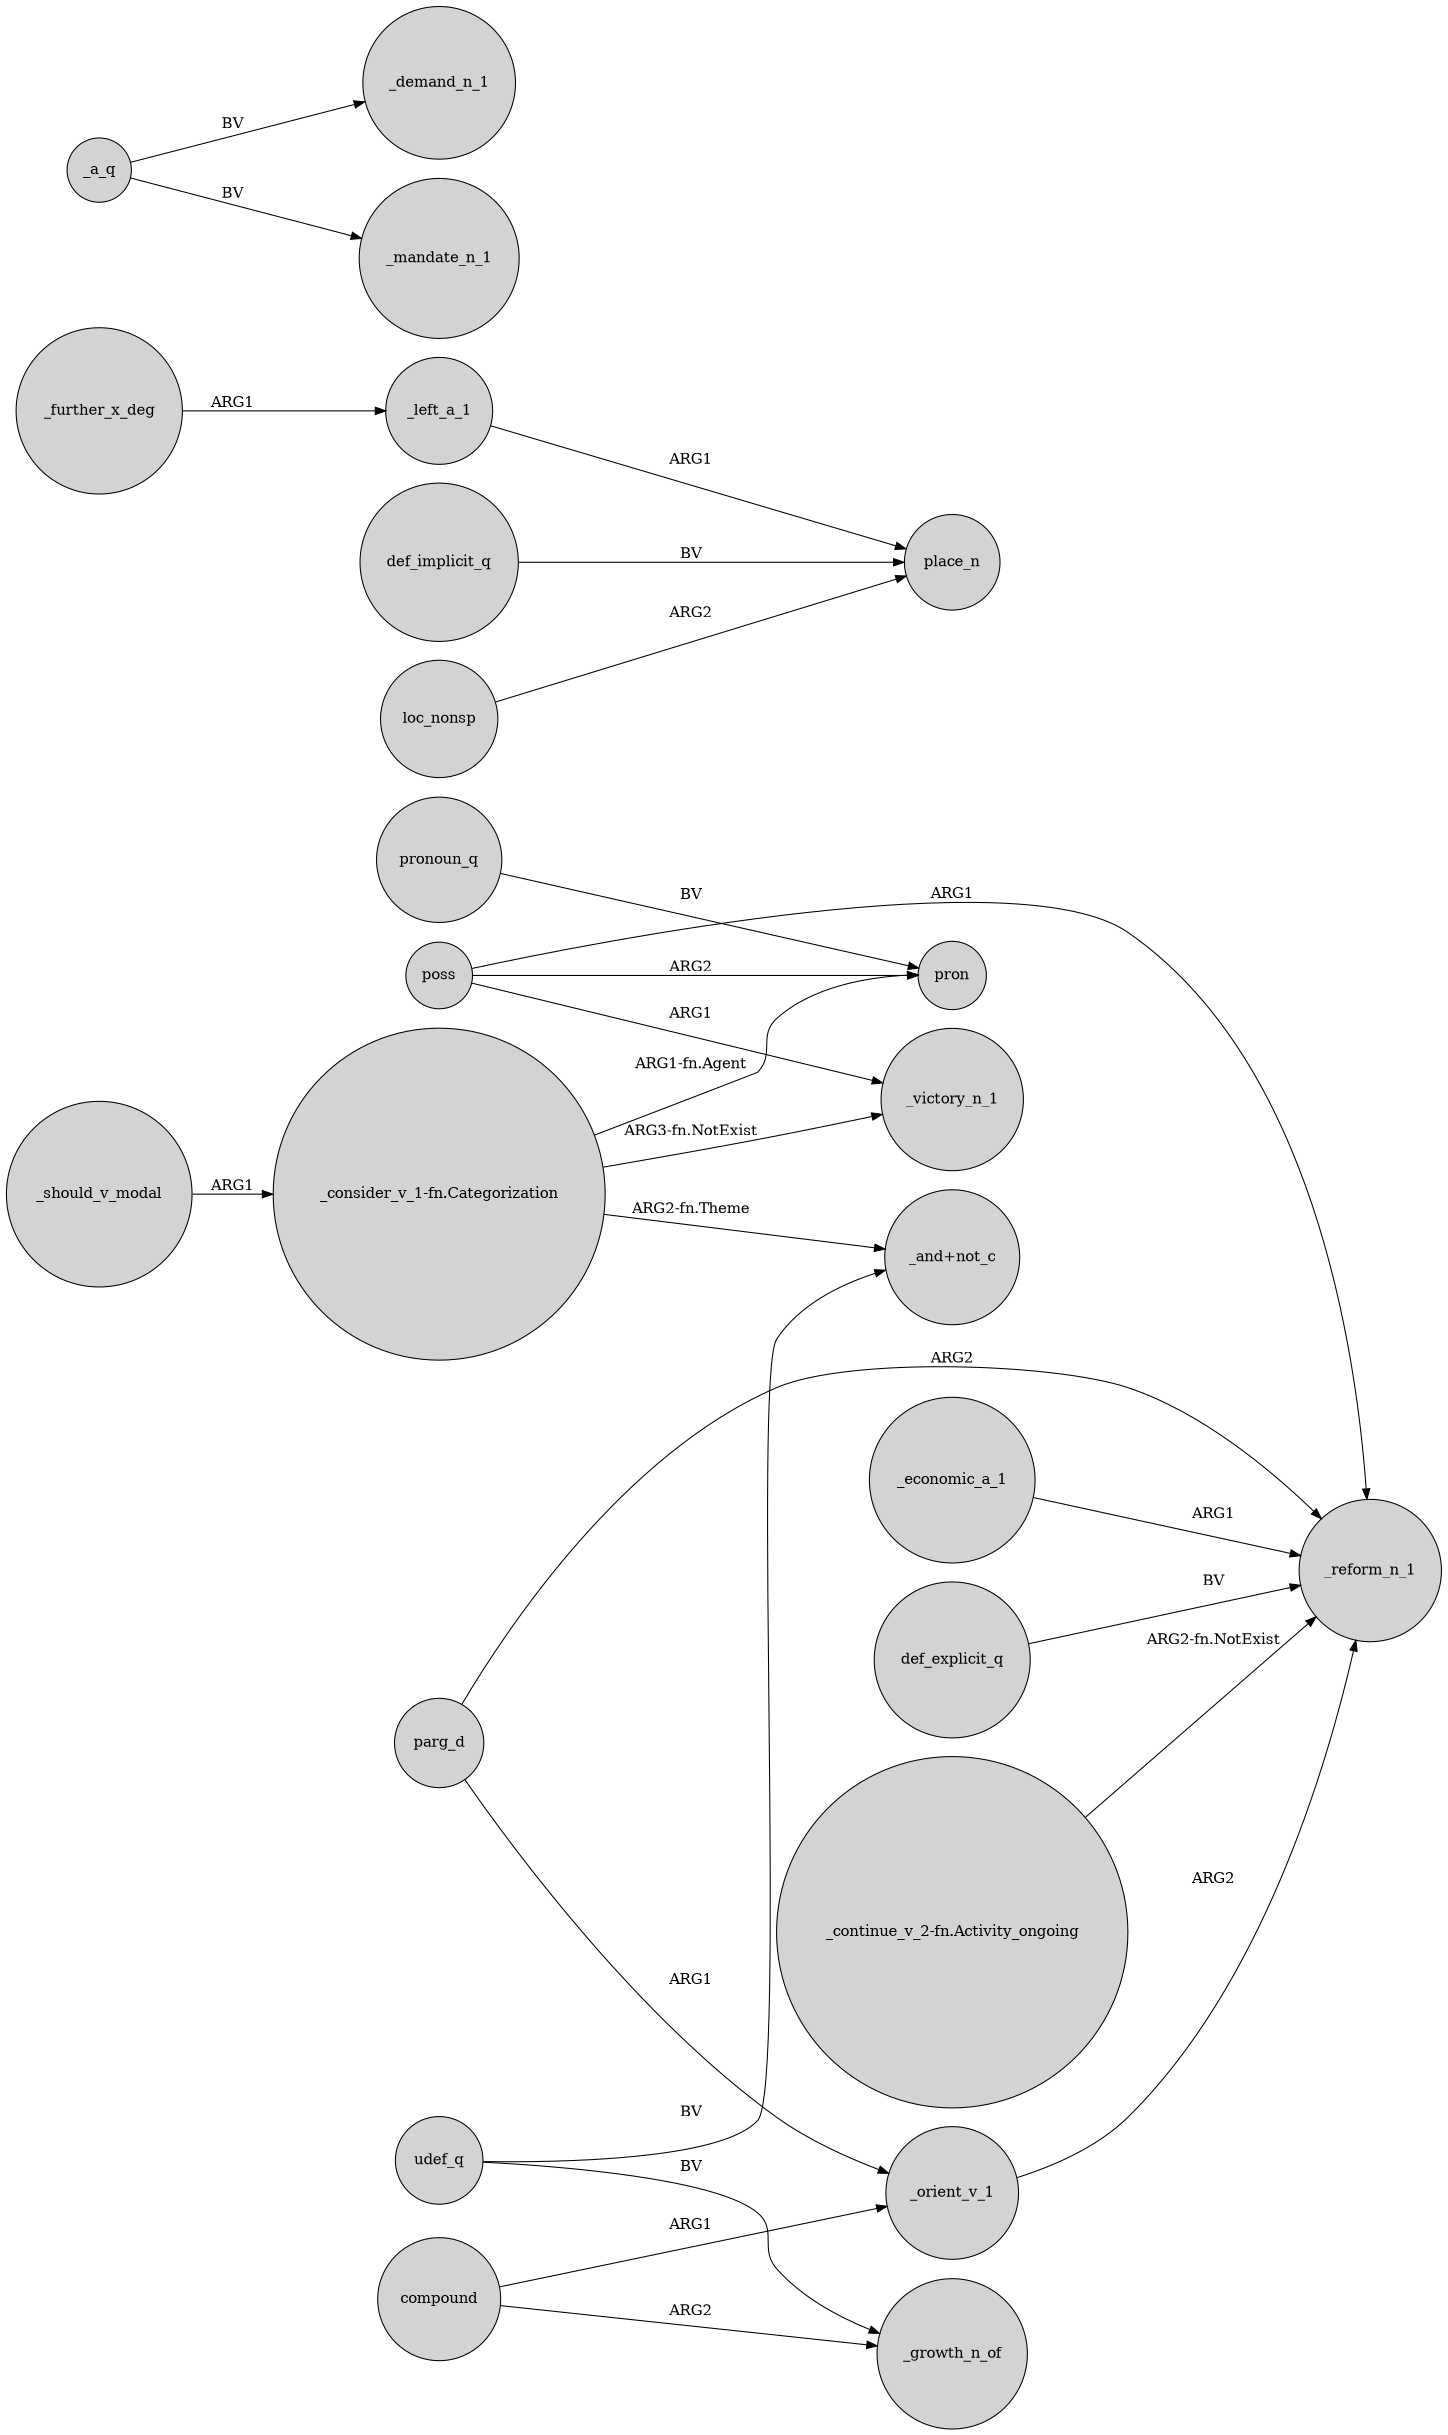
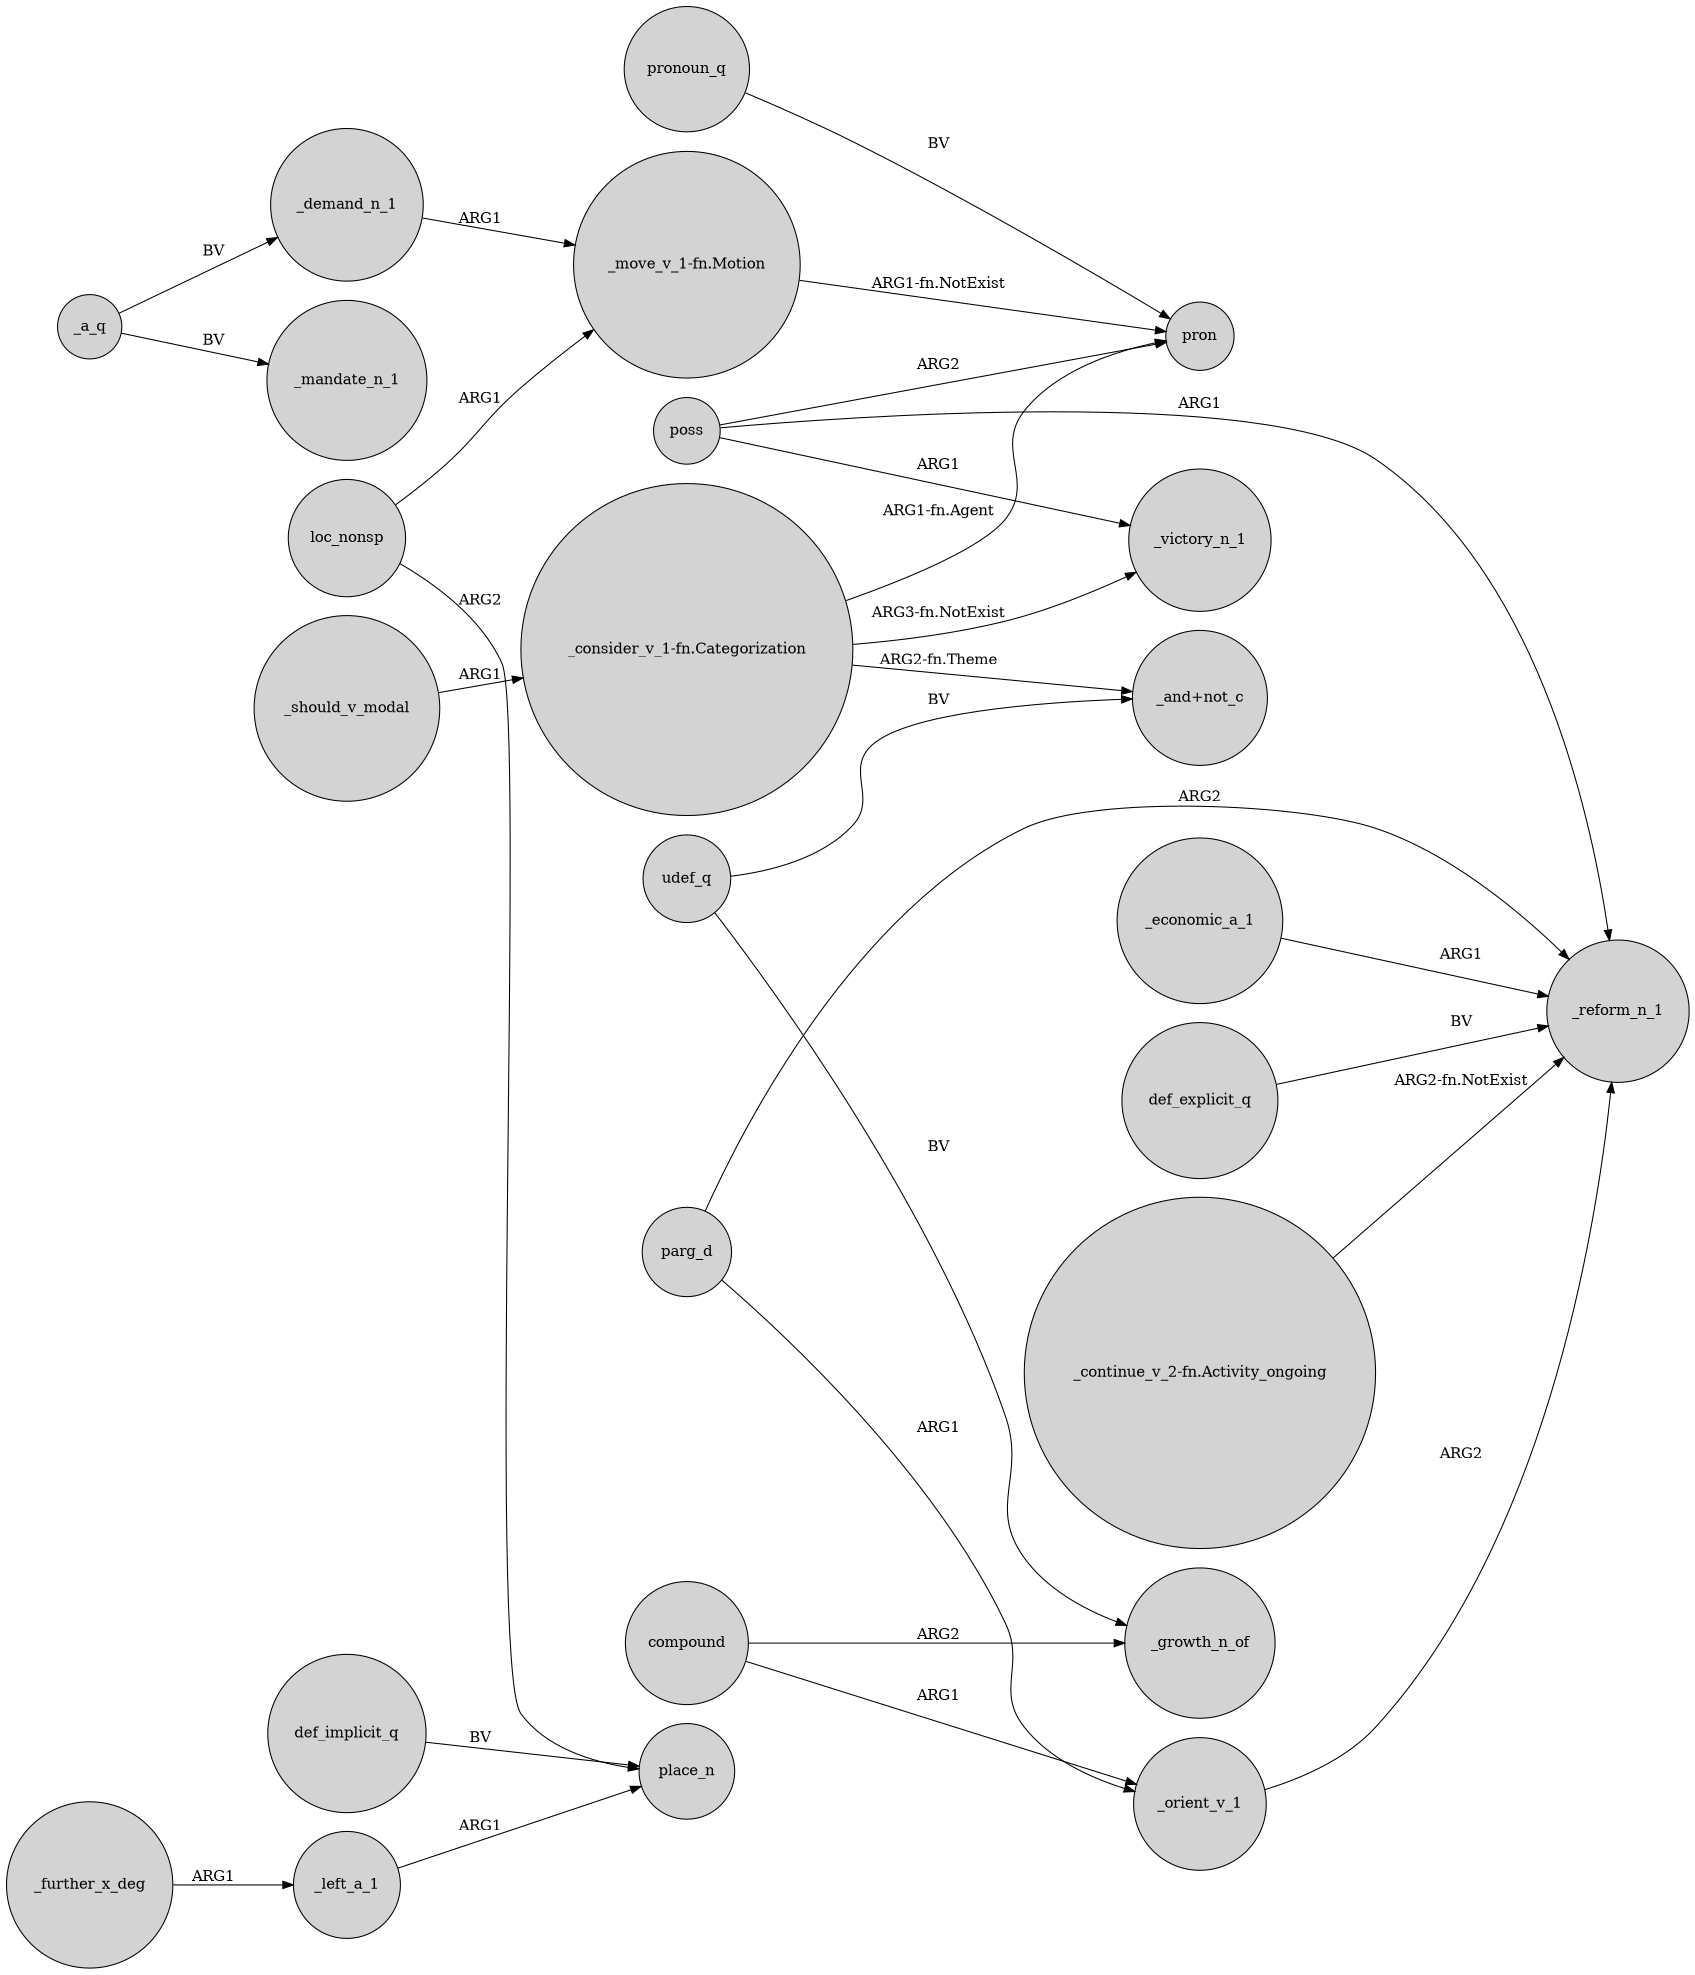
node "_move_v_1-fn.Motion": added
